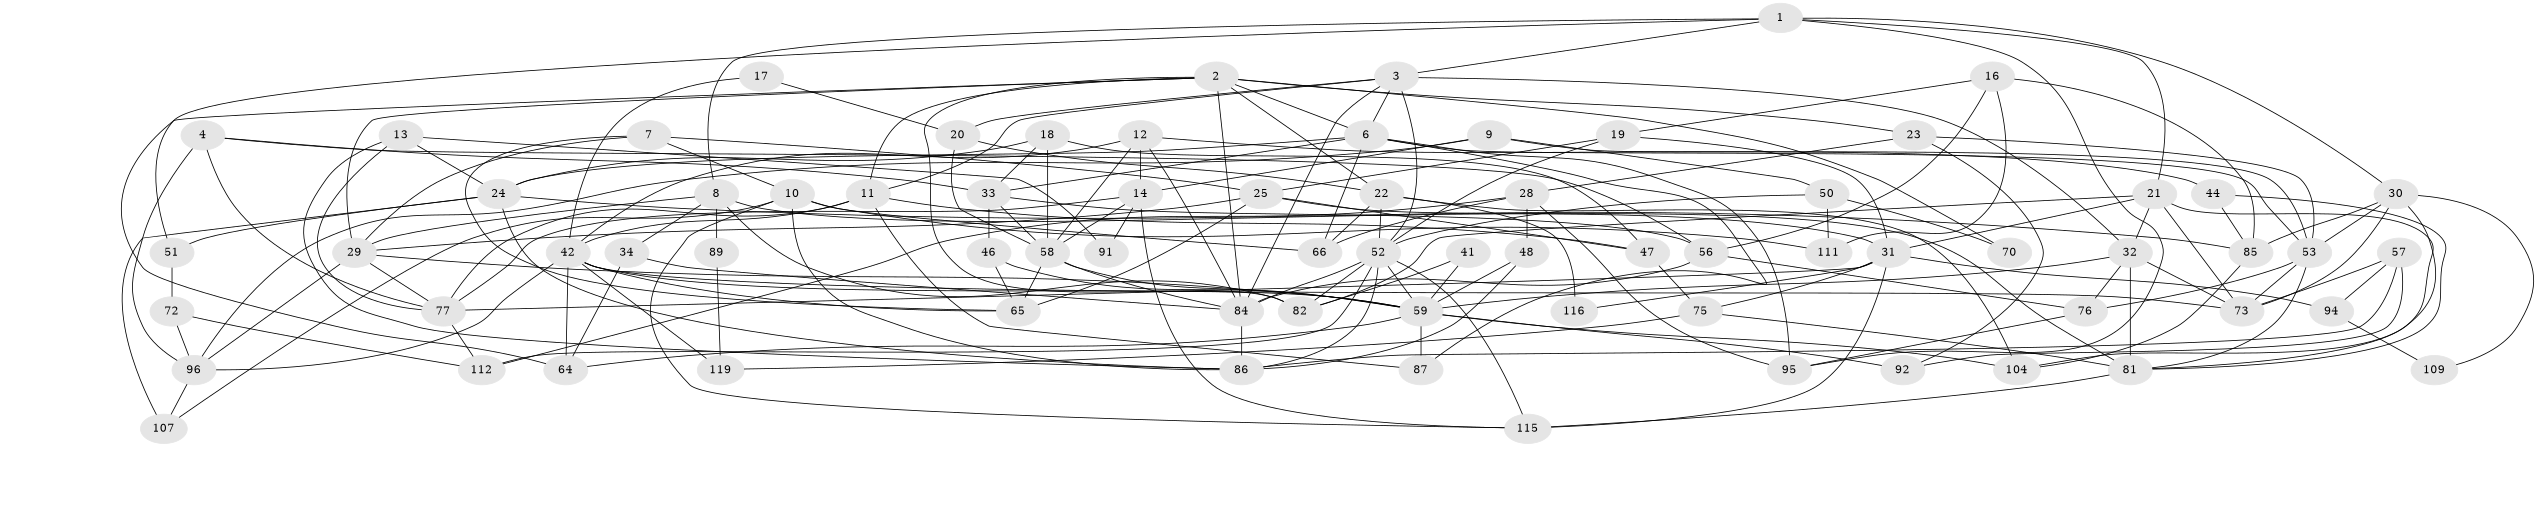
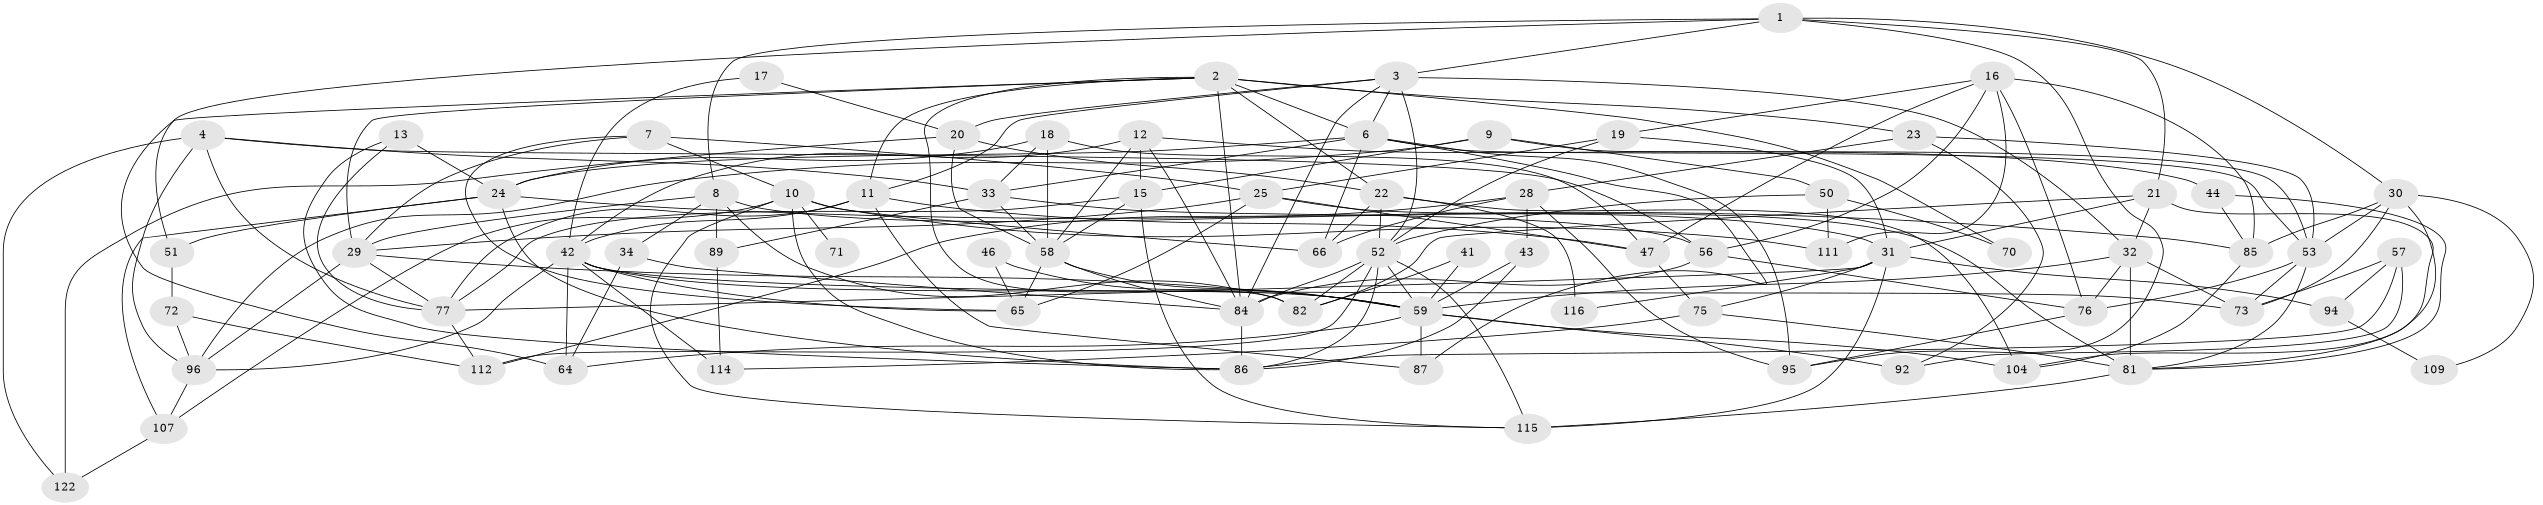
edge "16" -- "47": added
edge "16" -- "76": added
node "14": label "14" -> "15"
edge "33" -- "46": now "33" -- "89"
node "71": added
node "91": removed
node "48": label "48" -> "43"
edge "21" -- "73": removed
node "119": label "119" -> "114"
node "122": added
